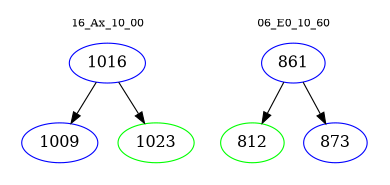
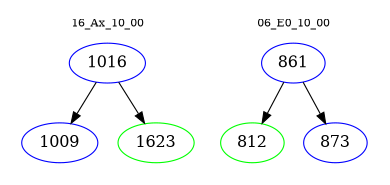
cluster "06_E0_10_60": label "06_E0_10_60" -> "06_E0_10_00"
node "1023": label "1023" -> "1623"
